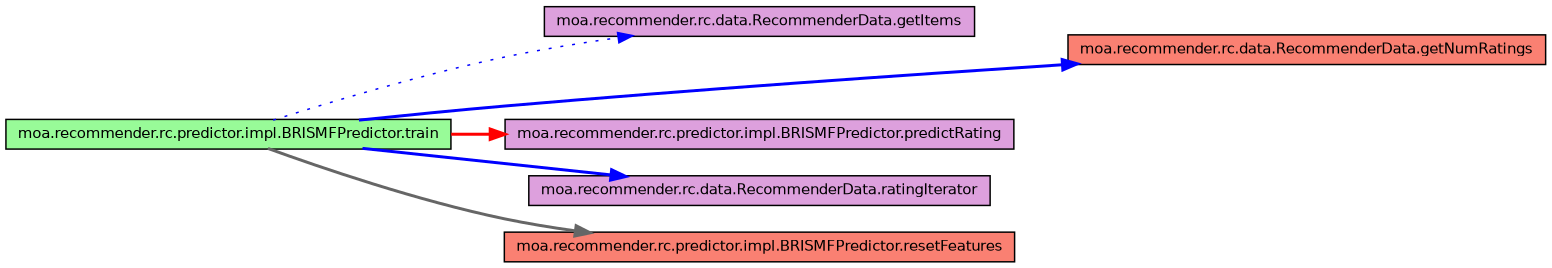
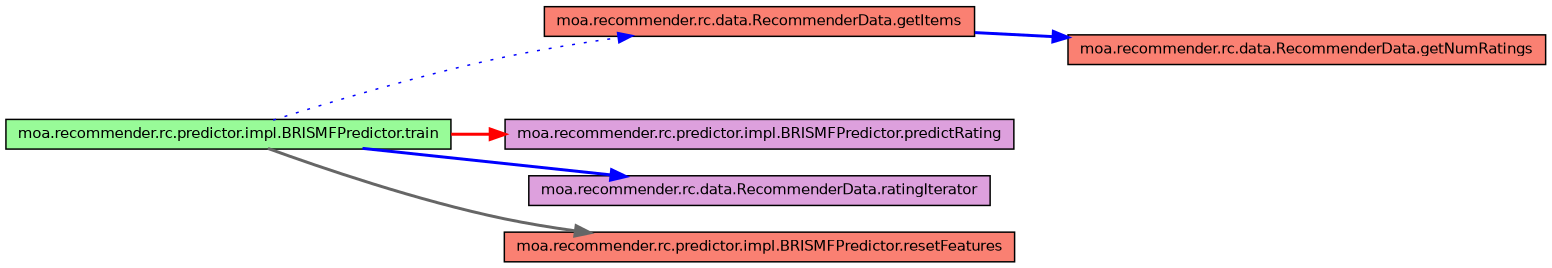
node "moa.recommender.rc.data.RecommenderData.getItems": fillcolor plum -> salmon
edge "moa.recommender.rc.predictor.impl.BRISMFPredictor.train" -> "moa.recommender.rc.data.RecommenderData.getNumRatings": now "moa.recommender.rc.data.RecommenderData.getItems" -> "moa.recommender.rc.data.RecommenderData.getNumRatings"
